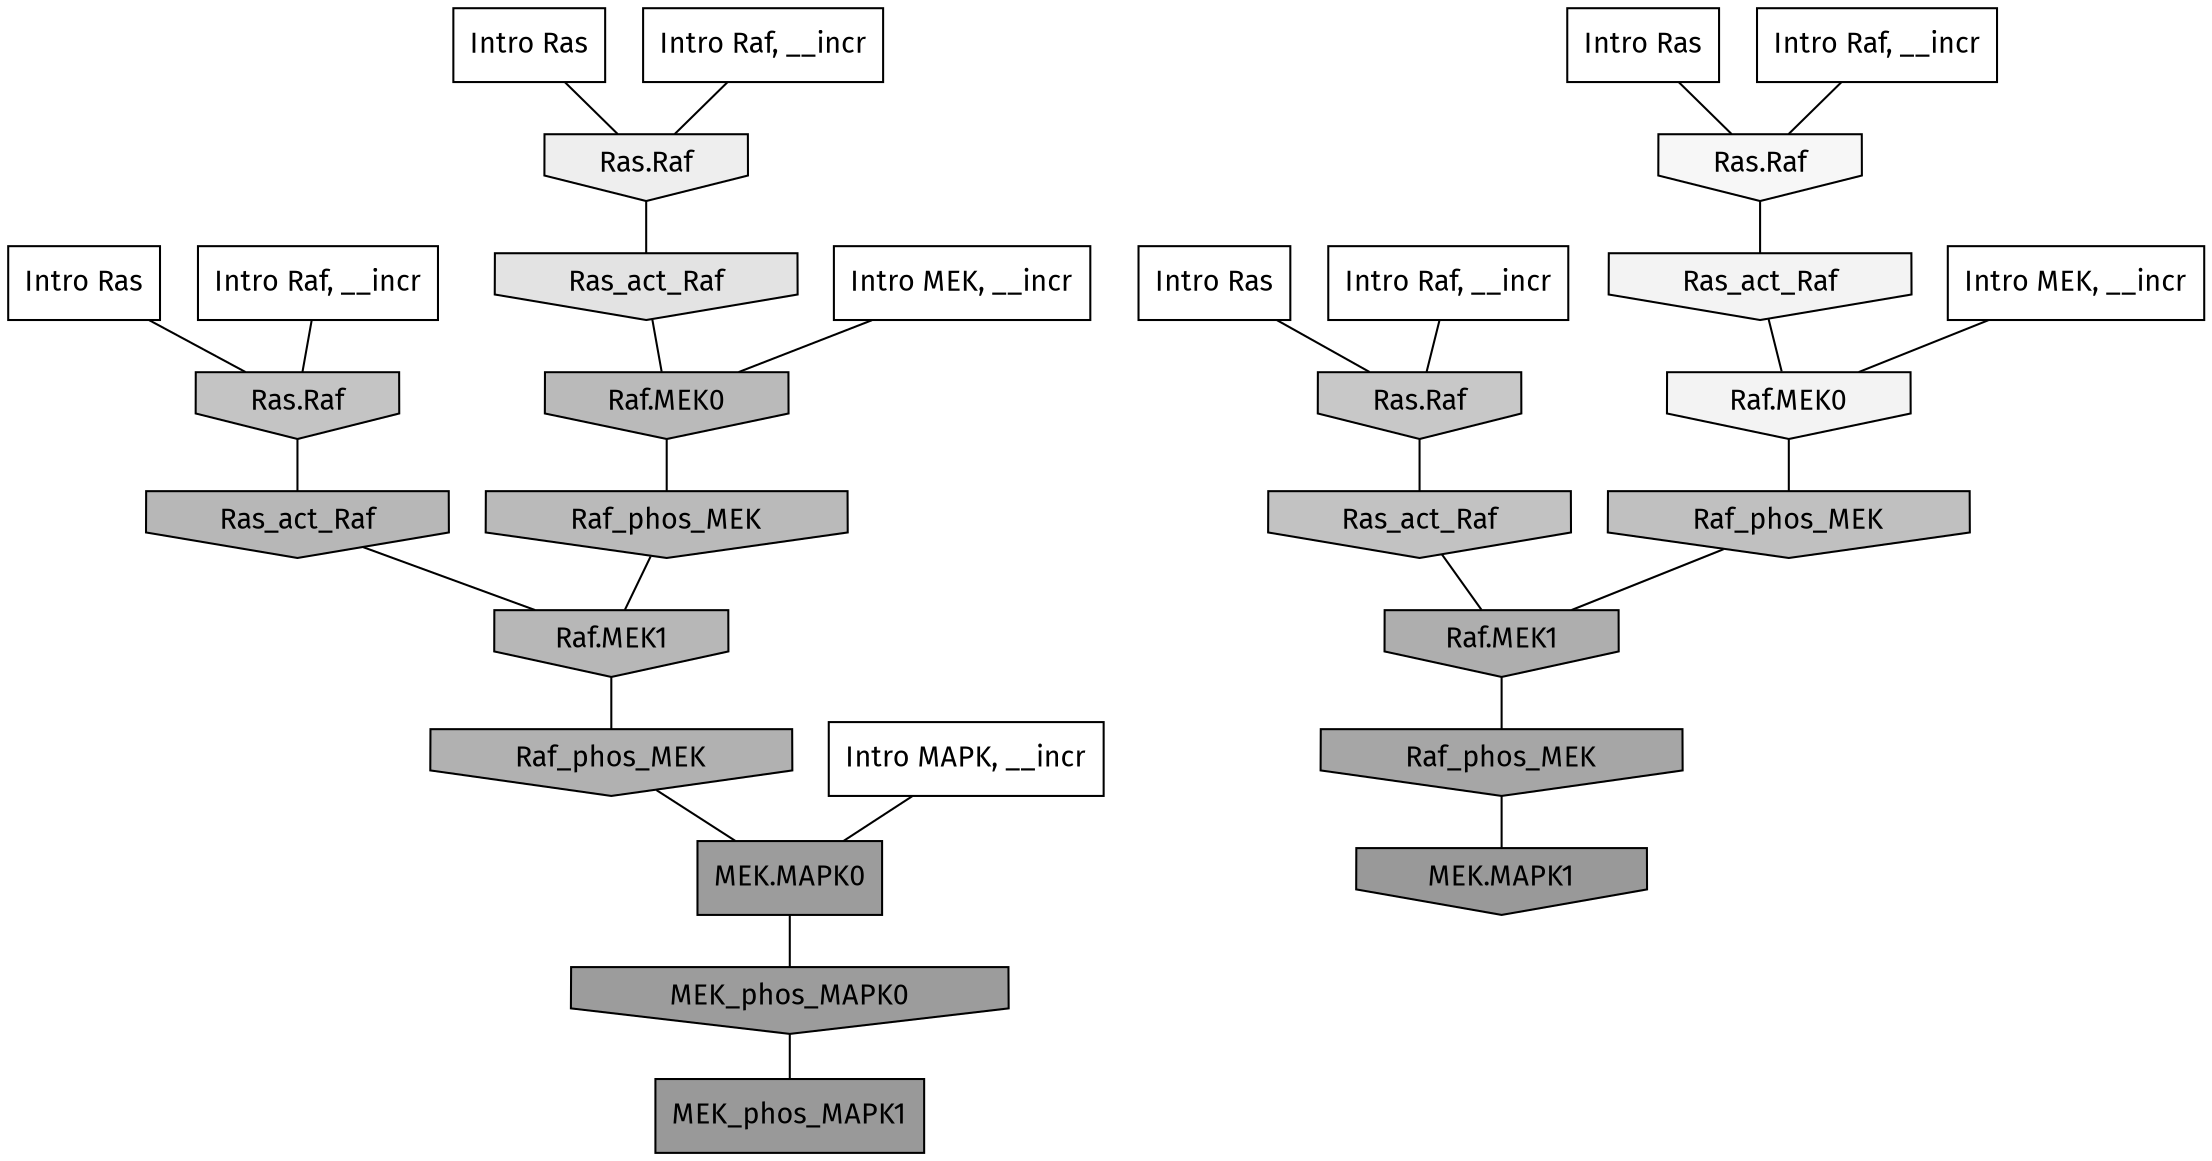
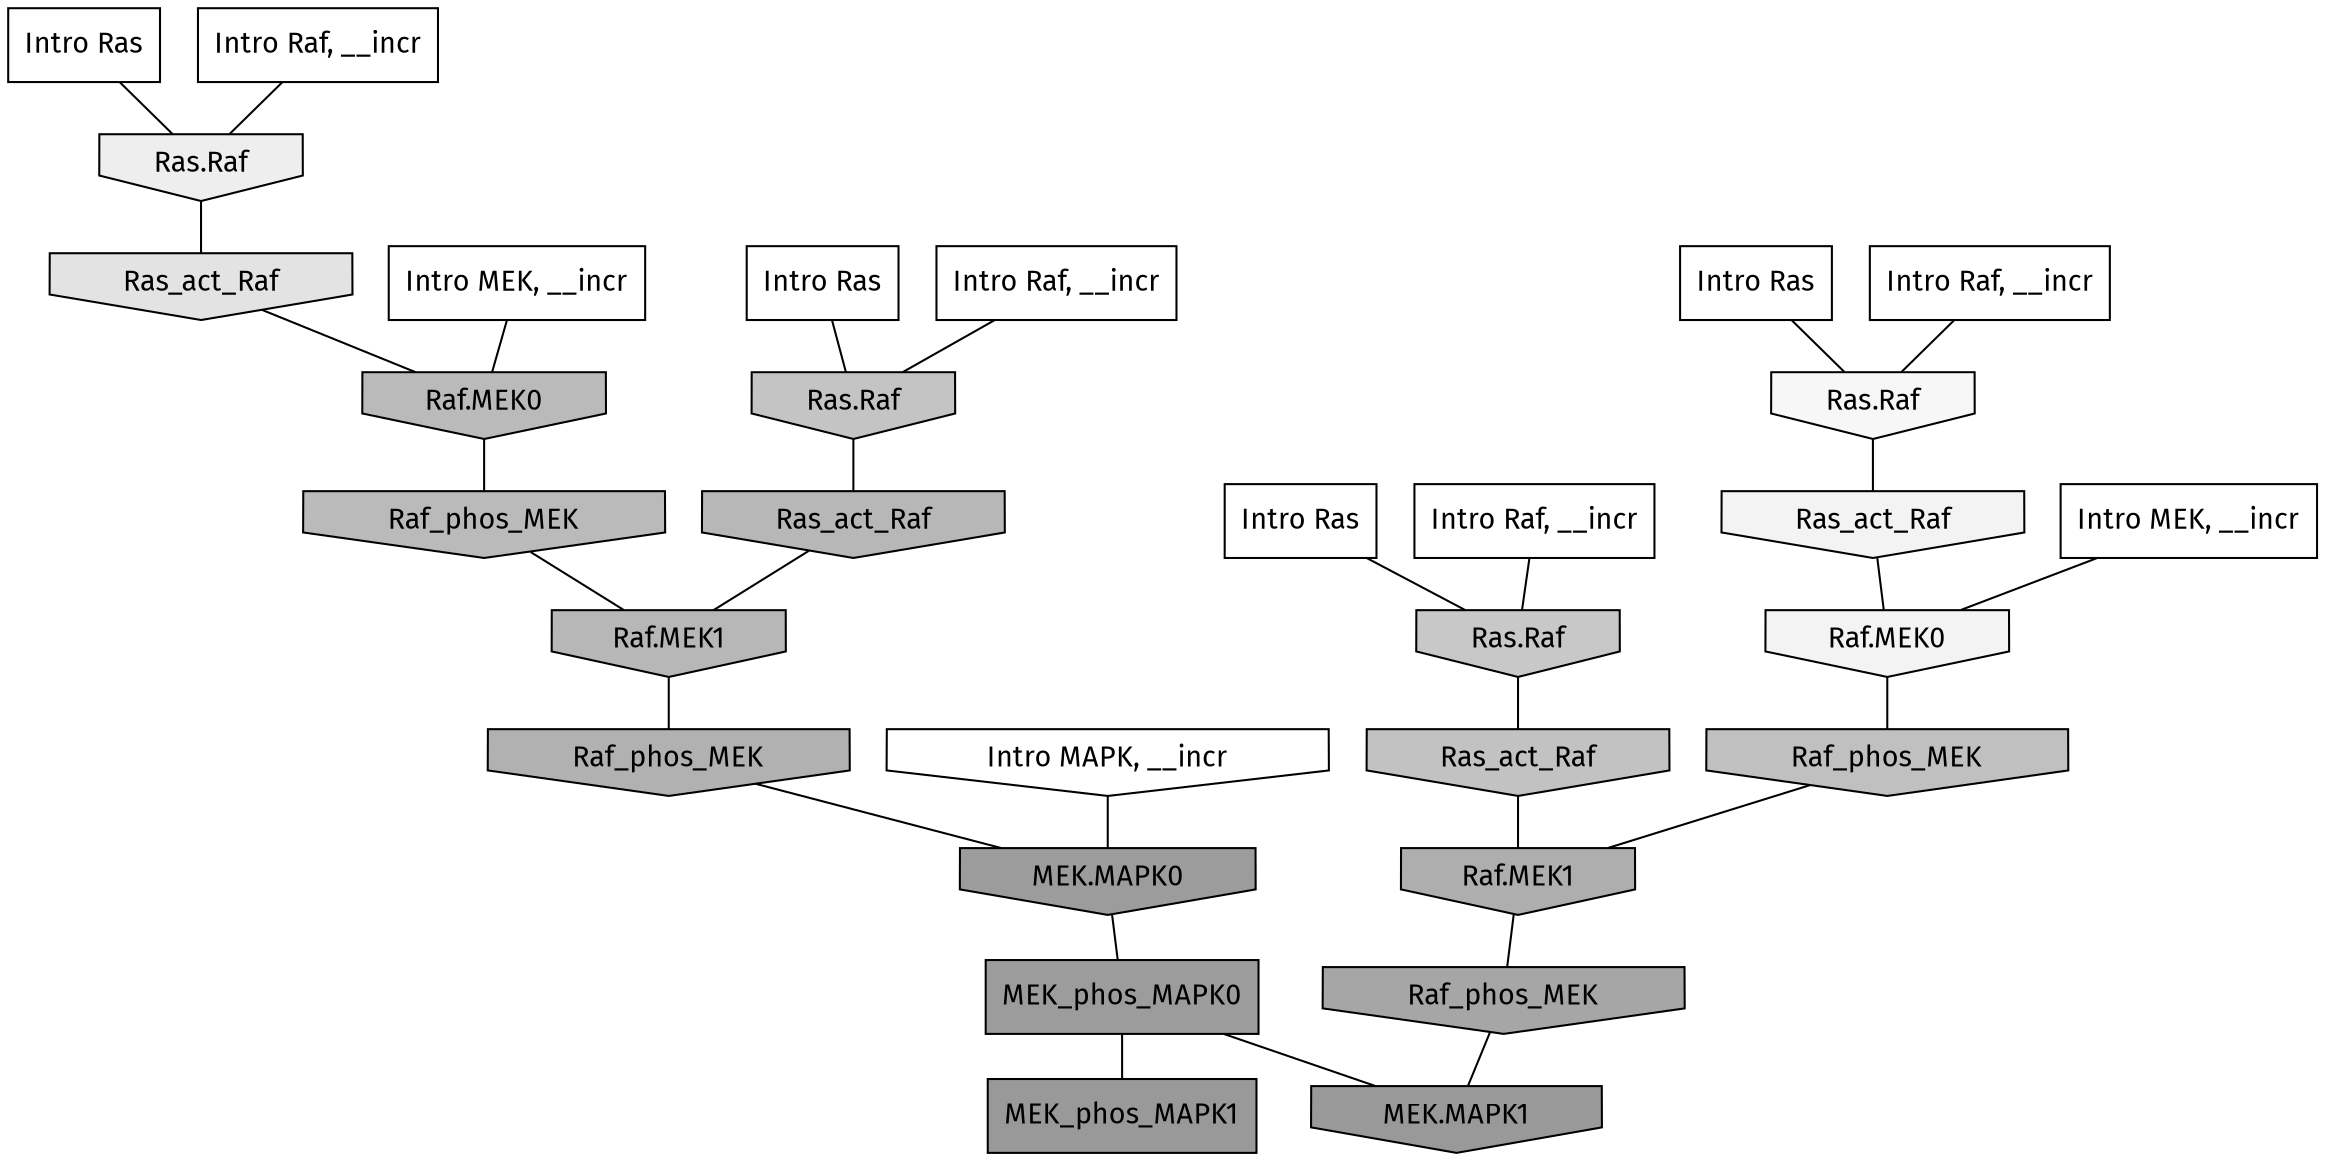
node "Intro MAPK, __incr": shape box -> invhouse
node "MEK.MAPK0": shape box -> invhouse
node "MEK_phos_MAPK0": shape invhouse -> box
edge "MEK_phos_MAPK0" -- "MEK.MAPK1": added
